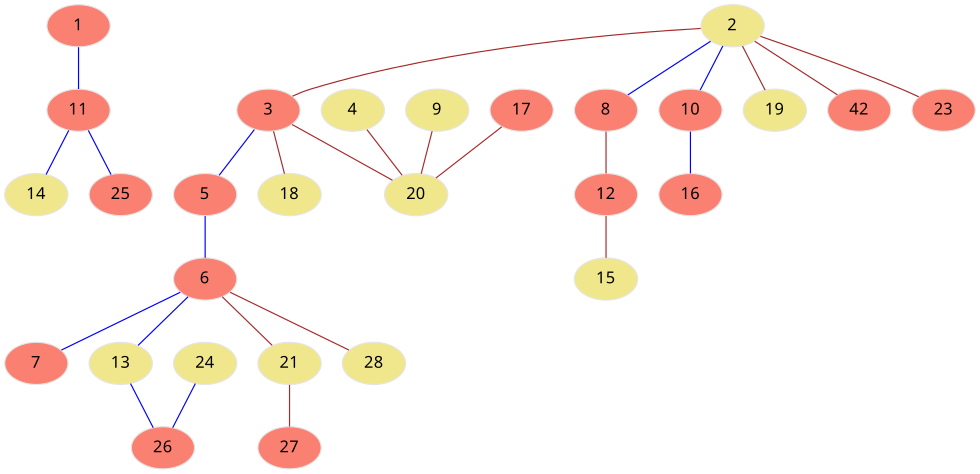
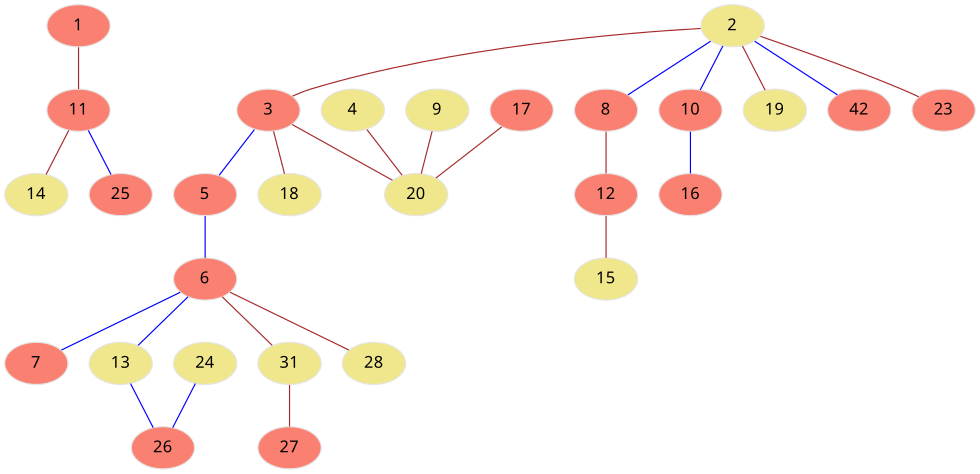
edge "1" -- "11": color blue -> brown
edge "2" -- "42": color brown -> blue
edge "11" -- "14": color blue -> brown
node "21": label "21" -> "31"
